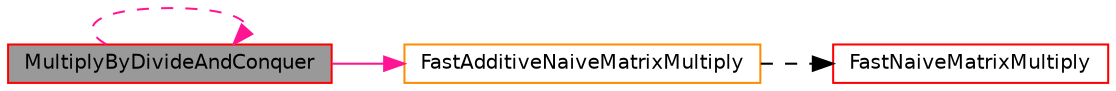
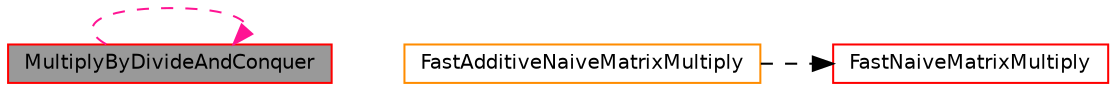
edge "MultiplyByDivideAndConquer" -> "FastAdditiveNaiveMatrixMultiply": removed
